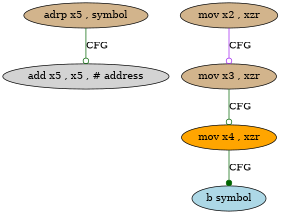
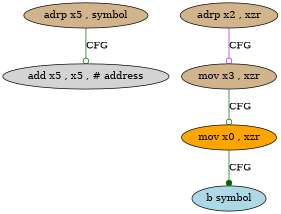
node "mov x2 , xzr": label "mov x2 , xzr" -> "adrp x2 , xzr"
node "mov x4 , xzr": label "mov x4 , xzr" -> "mov x0 , xzr"
